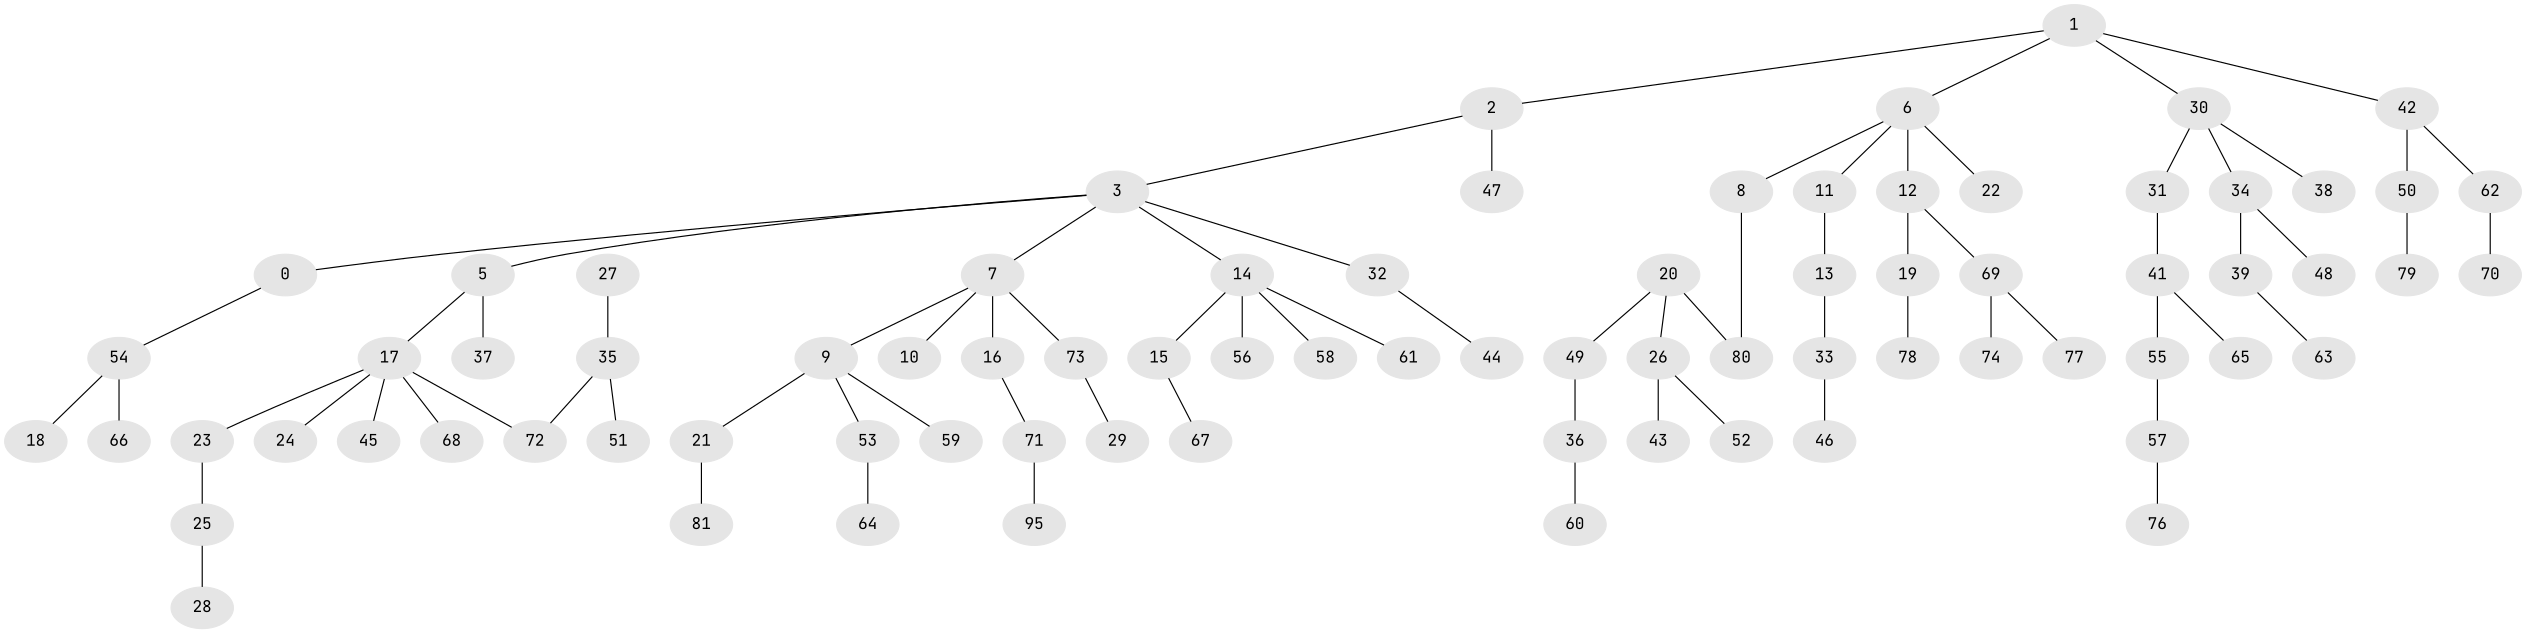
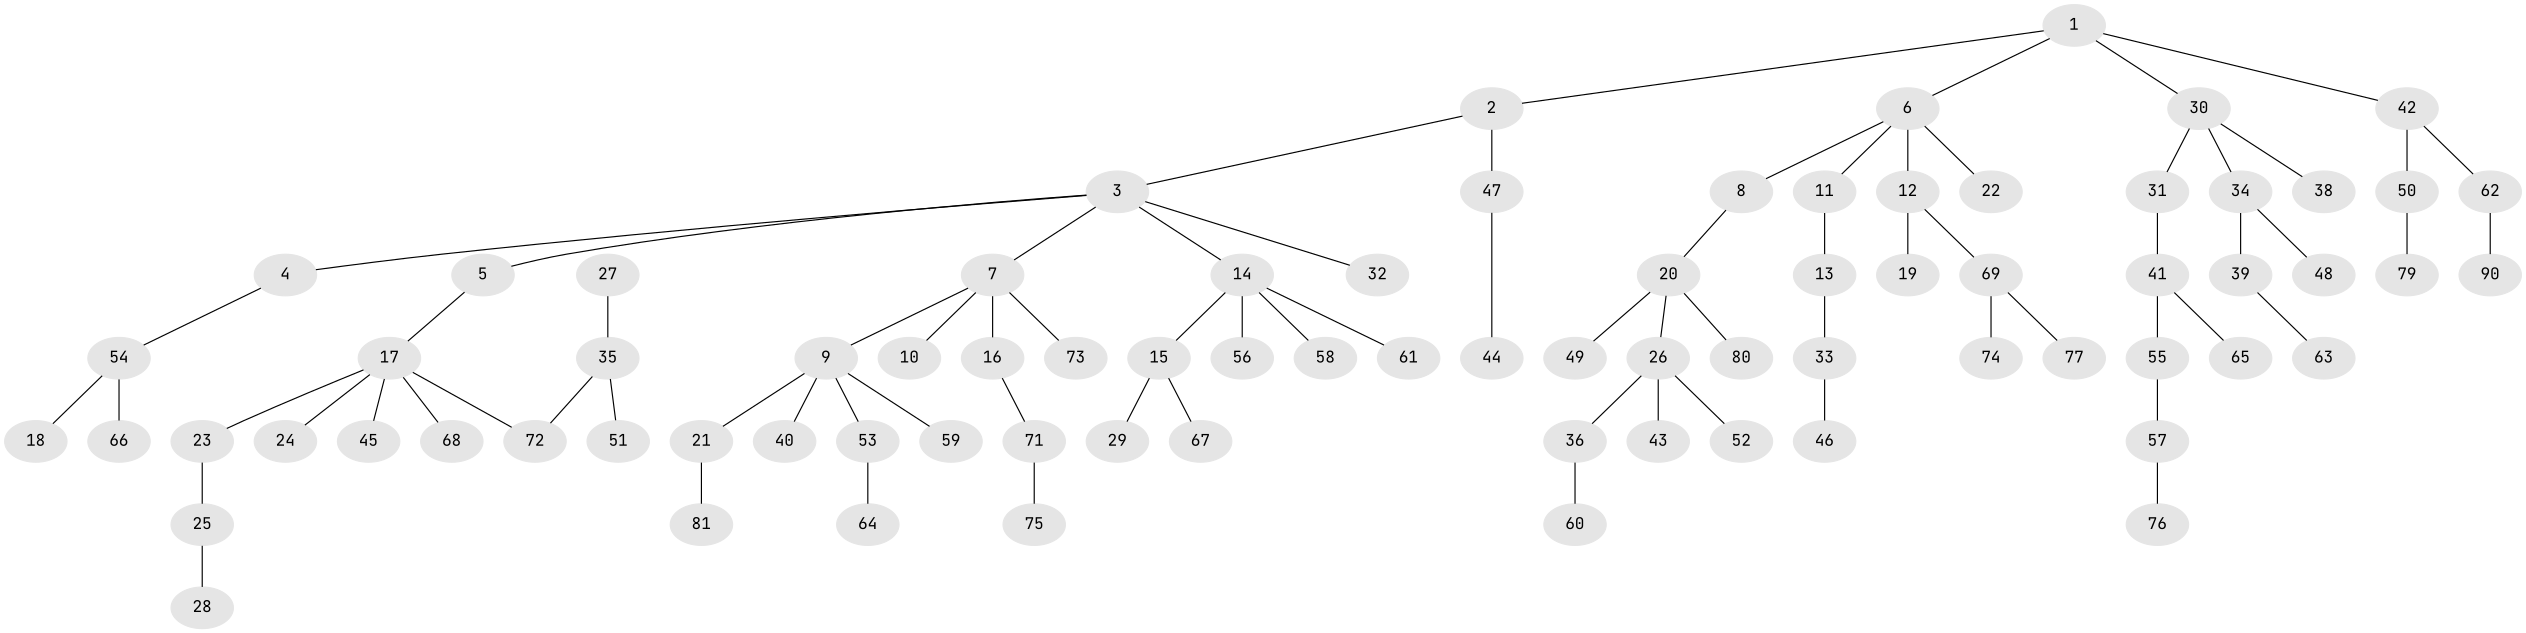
node "0": label "0" -> "4"
edge "8" -- "80": now "8" -- "20"
node "70": label "70" -> "90"
edge "32" -- "44": now "47" -- "44"
node "37": removed
node "78": removed
edge "73" -- "29": now "15" -- "29"
edge "49" -- "36": now "26" -- "36"
node "40": added
node "95": label "95" -> "75"
